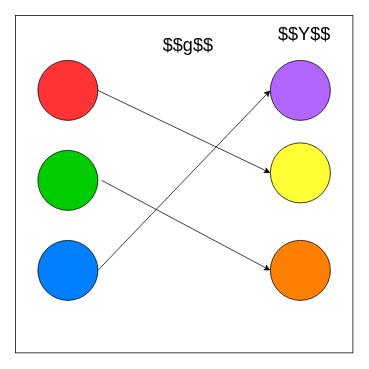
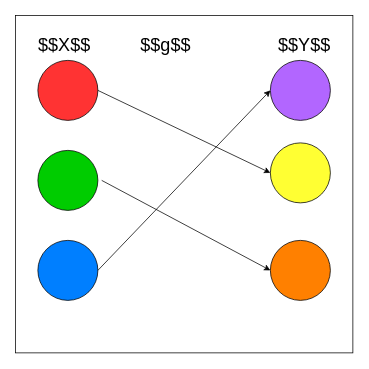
node "$$Y$$": moved (304, 34) -> (304, 45)
node "$$X$$": added
node "$$g$$": moved (188, 45) -> (165, 45)
